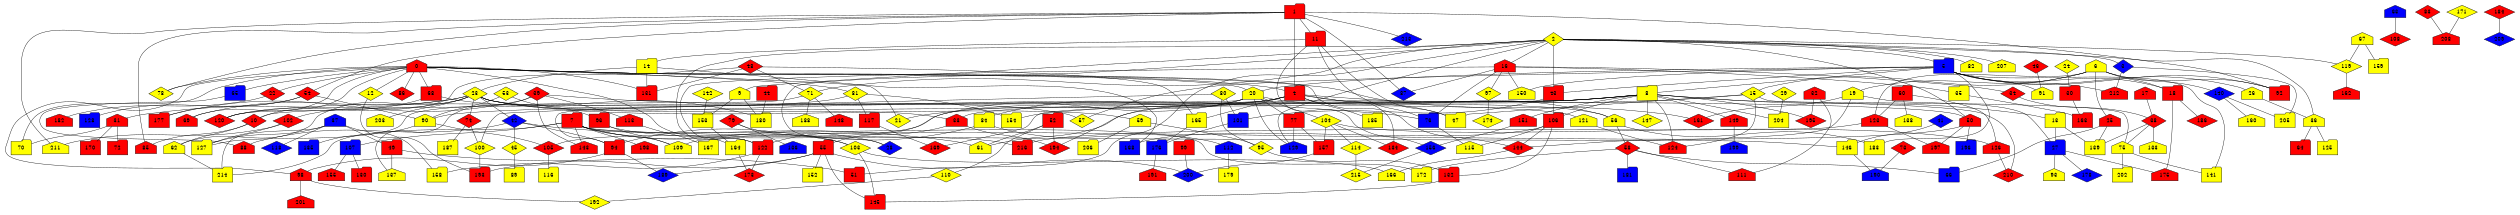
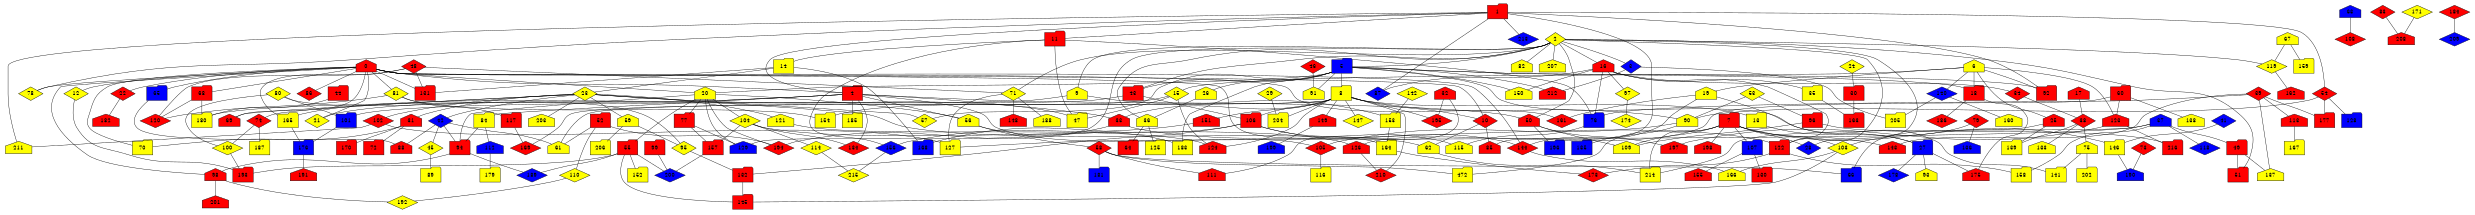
edge "15" -- "75": removed
edge "13" -- "139": removed
node "172": label "172" -> "472"
